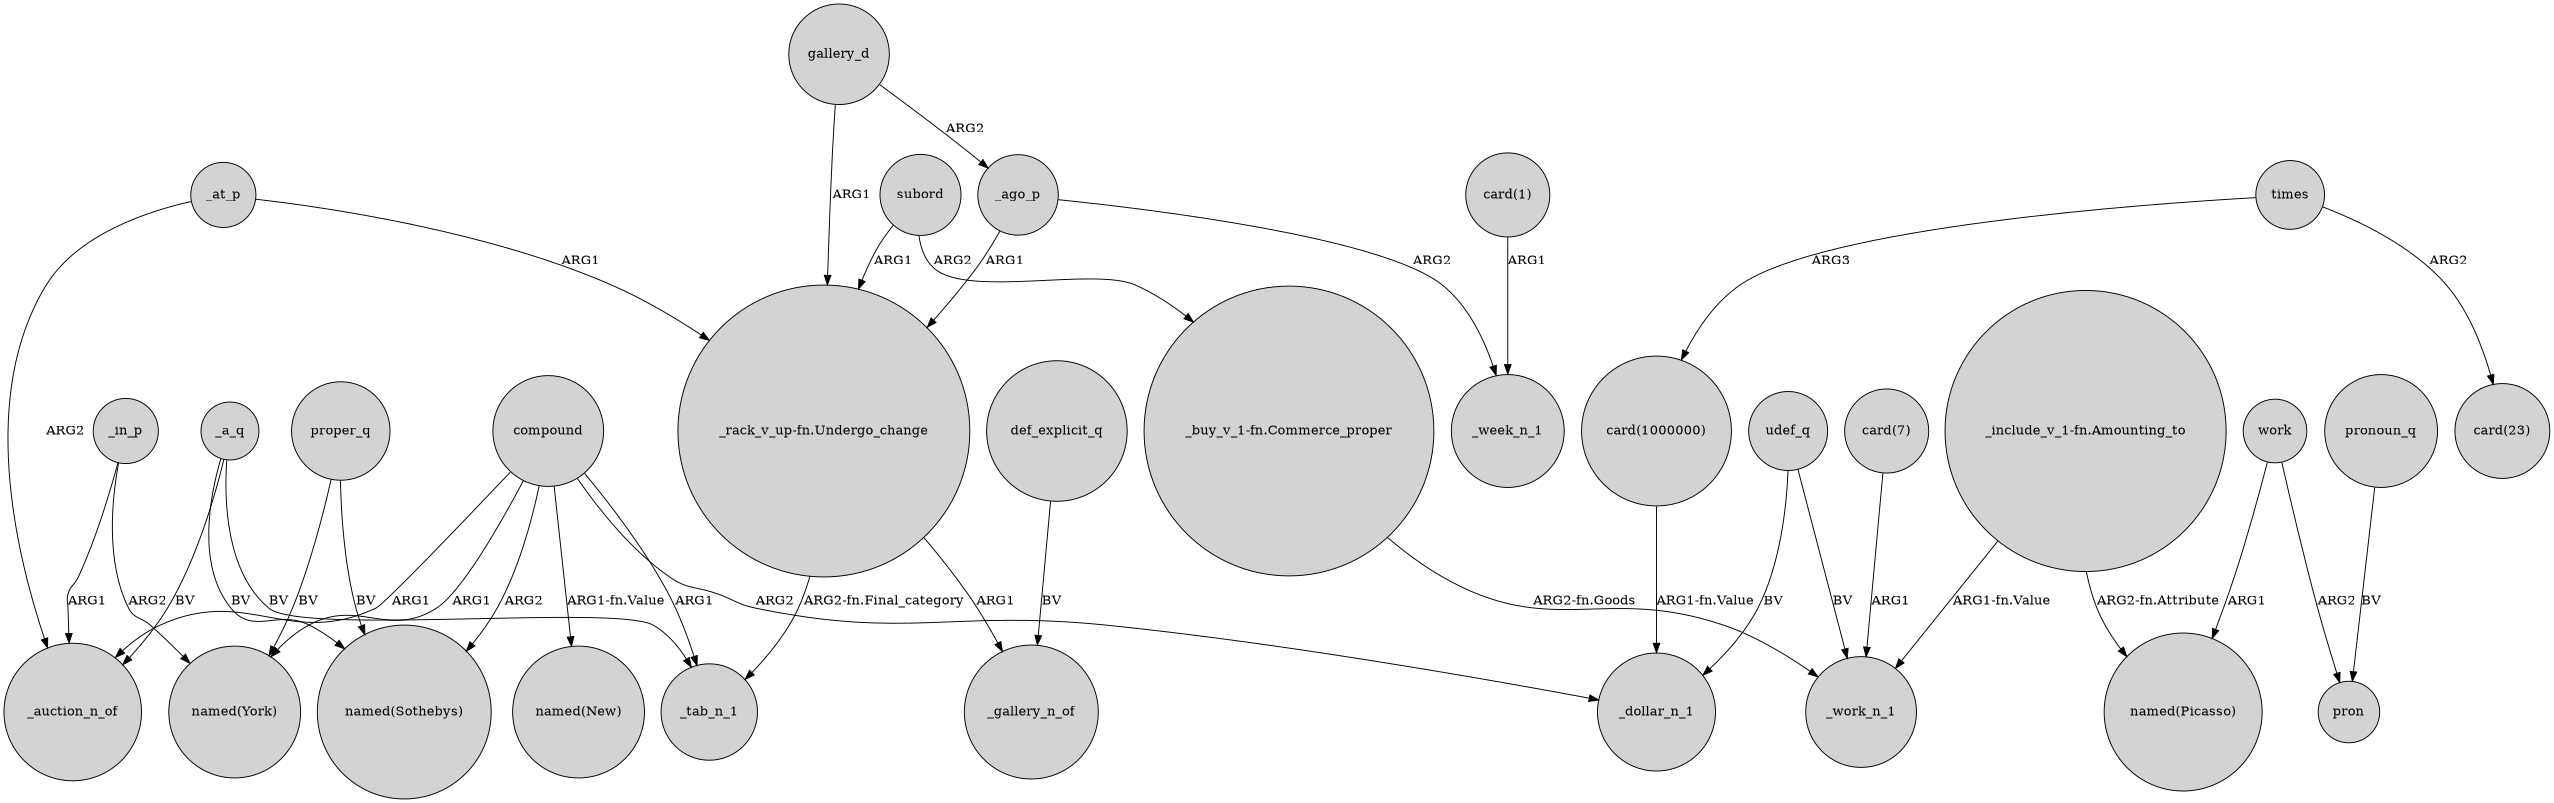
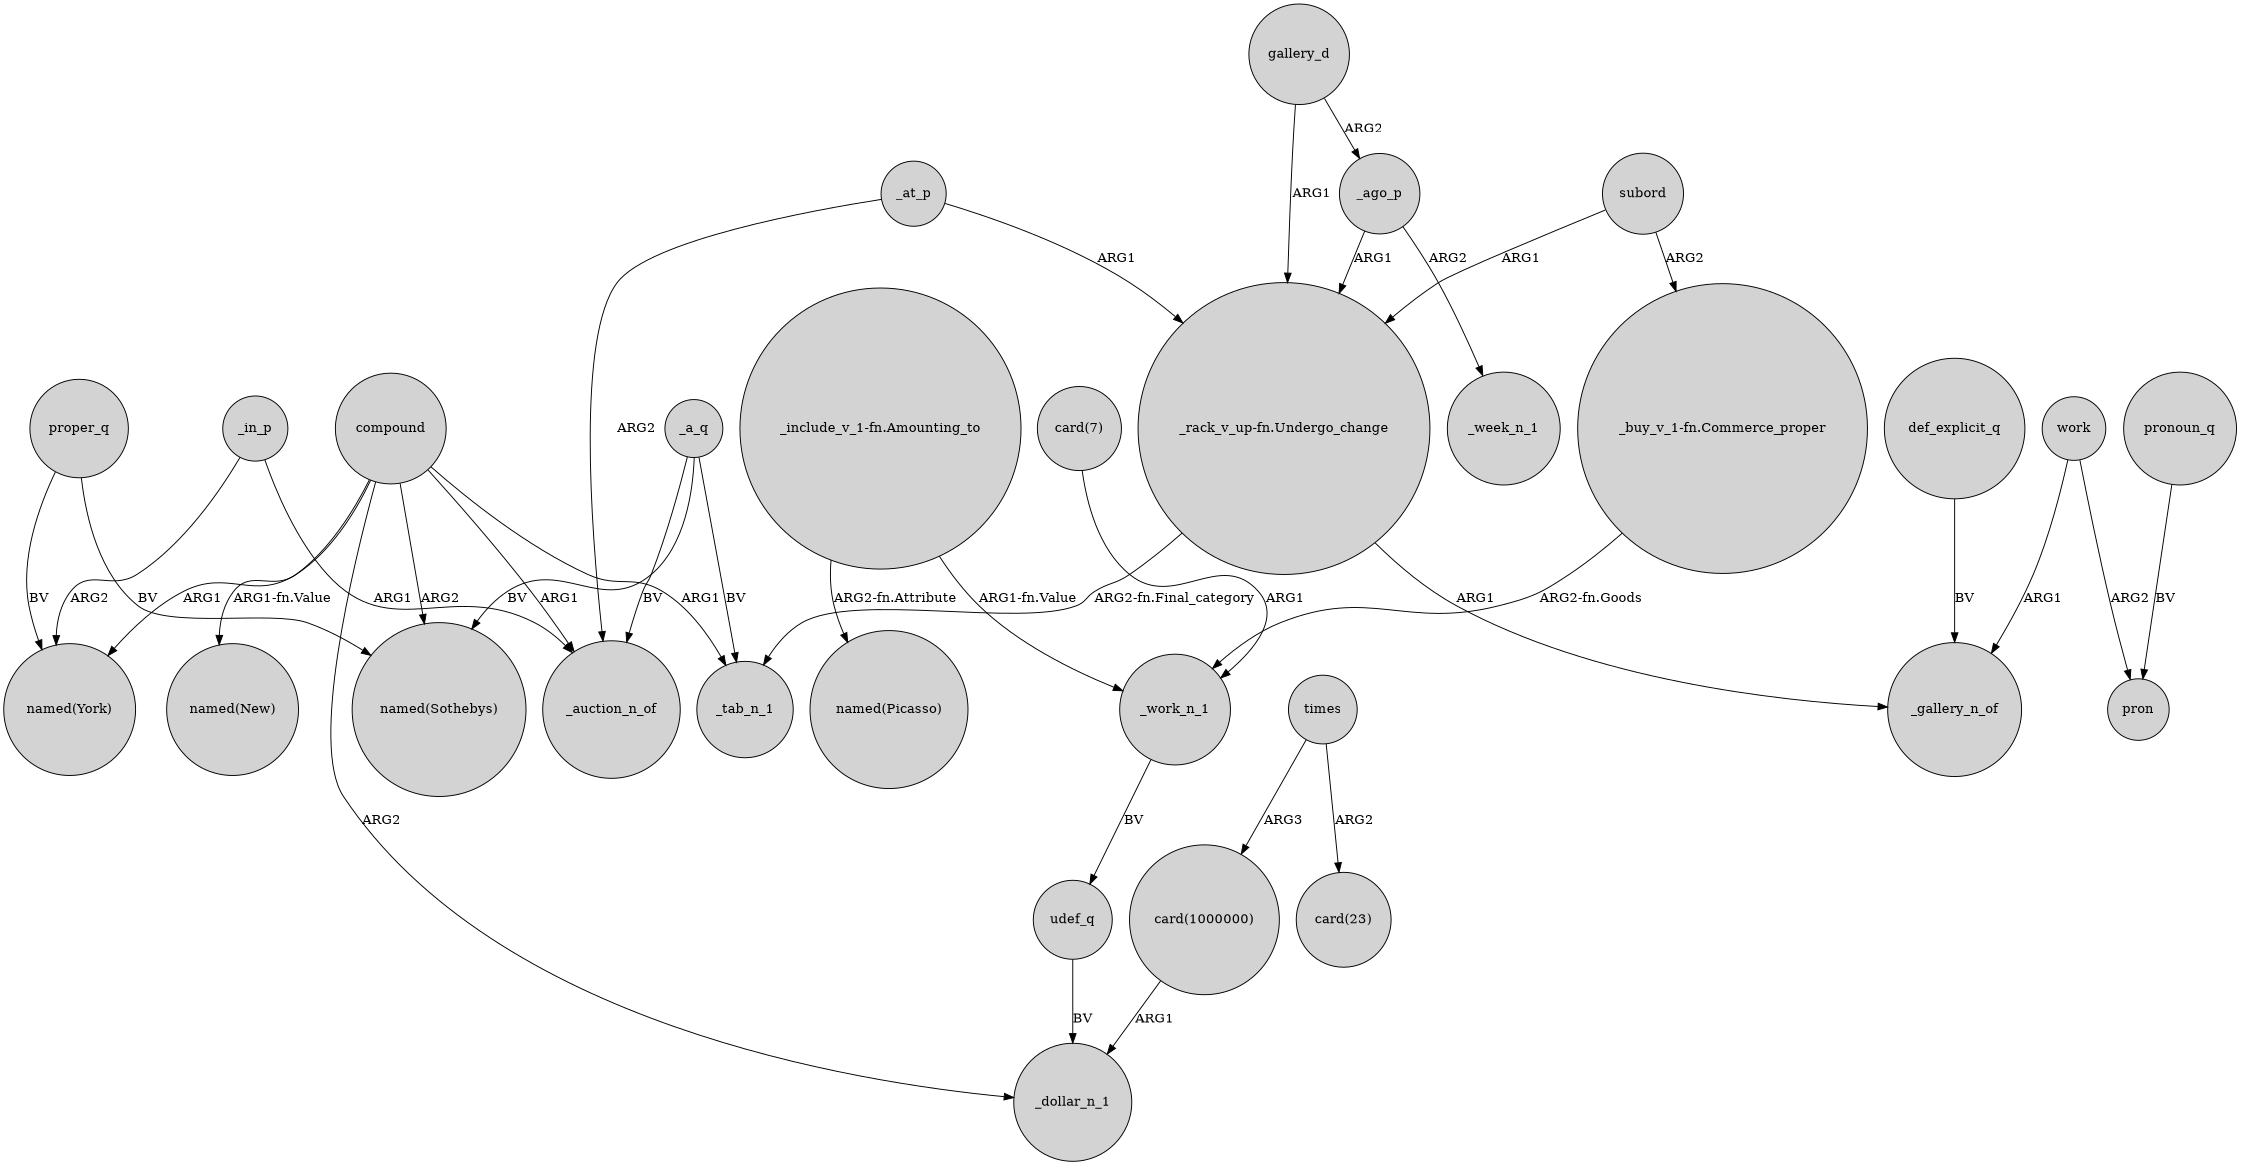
node "card(1)": removed
edge "work" -> "named(Picasso)": now "work" -> "_gallery_n_of"
edge "udef_q" -> "_work_n_1": reversed
edge "card(1000000)" -> "_dollar_n_1": label "ARG1-fn.Value" -> "ARG1"
